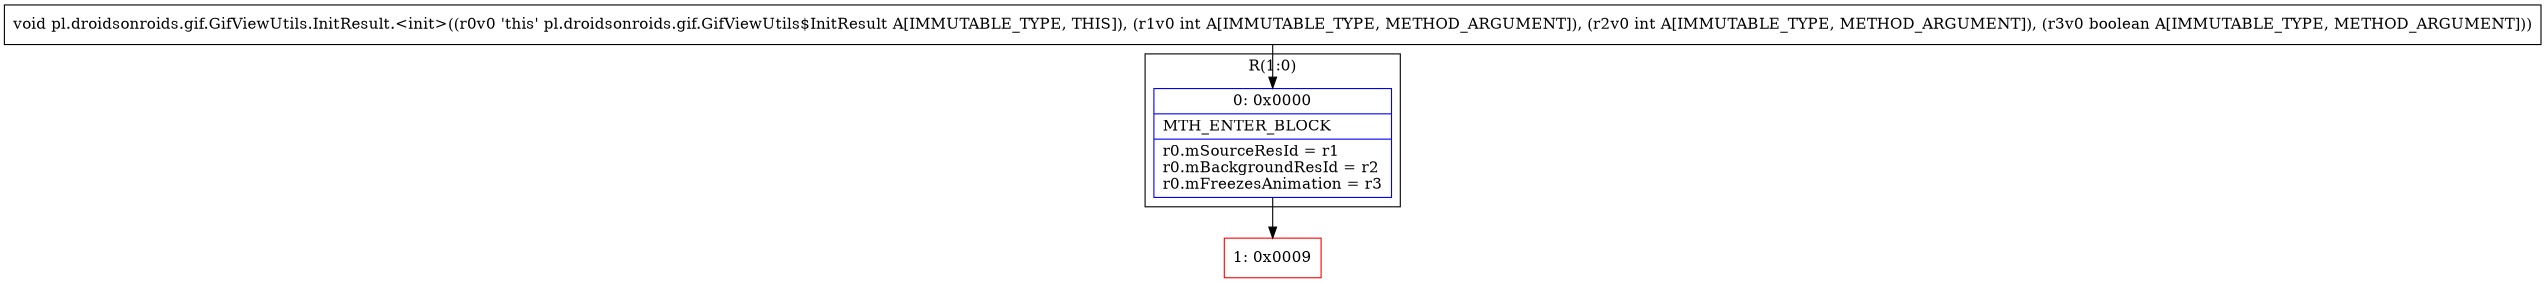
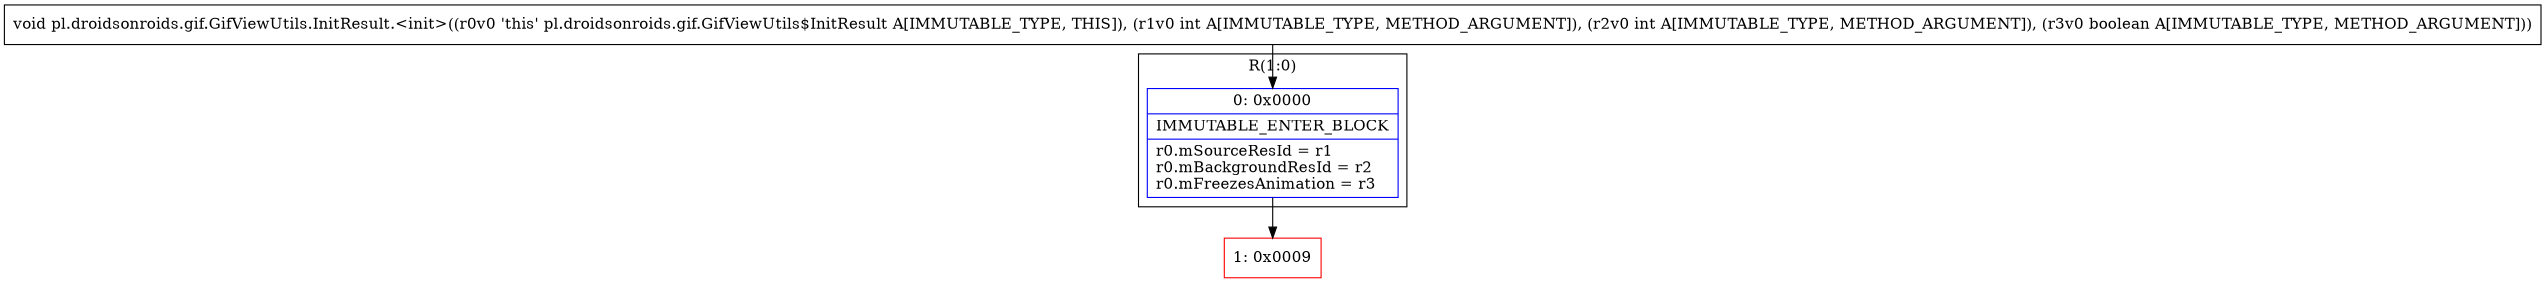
node "0: 0x0000": text "MTH_ENTER_BLOCK" -> "IMMUTABLE_ENTER_BLOCK"
